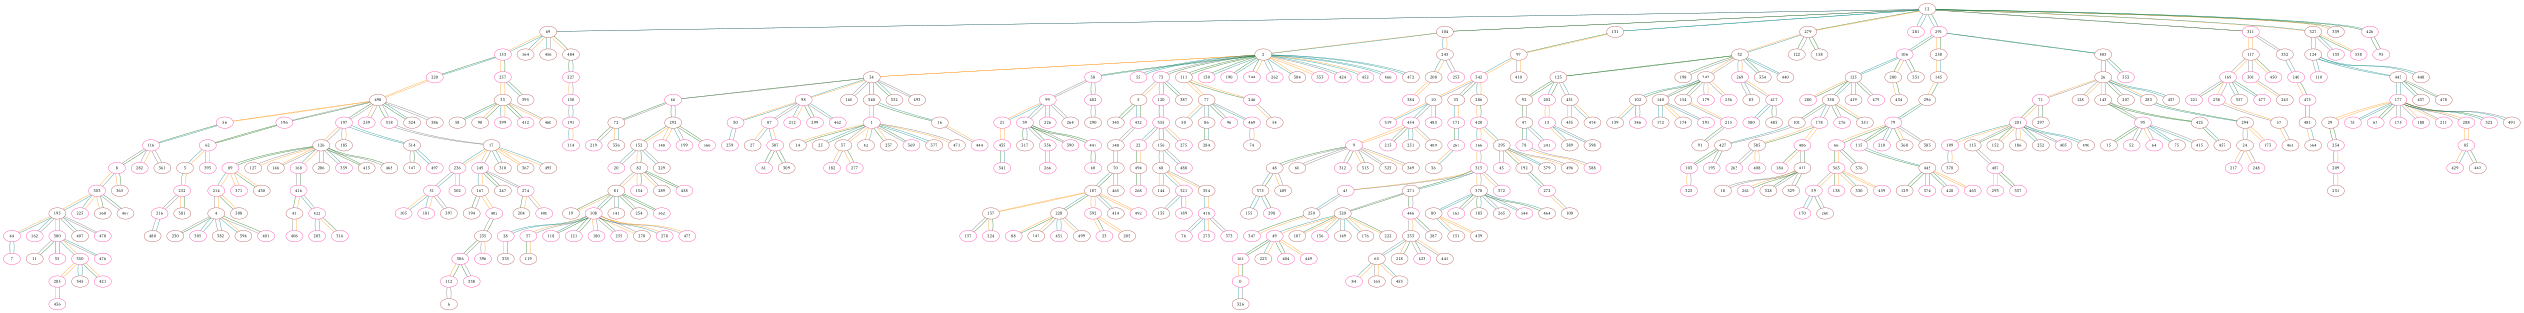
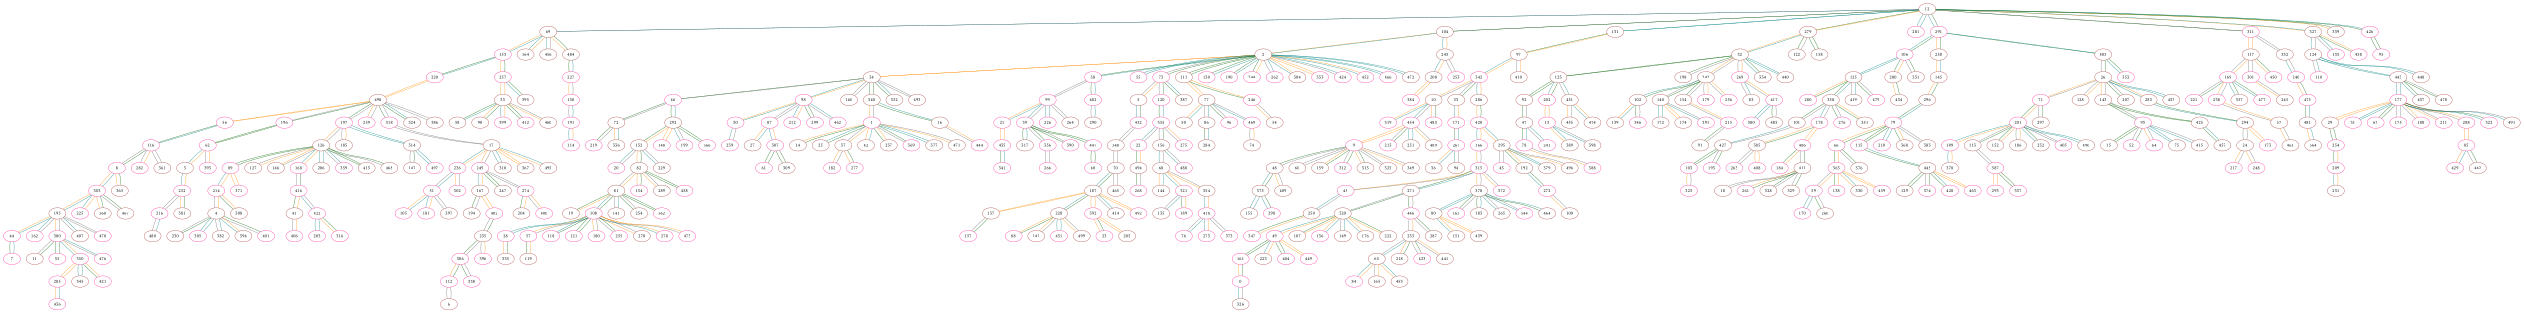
node "538": label "538" -> "438"
node "343": removed
node "159": added
node "94": added
node "487": label "487" -> "587"
node "430": removed
node "224": removed
